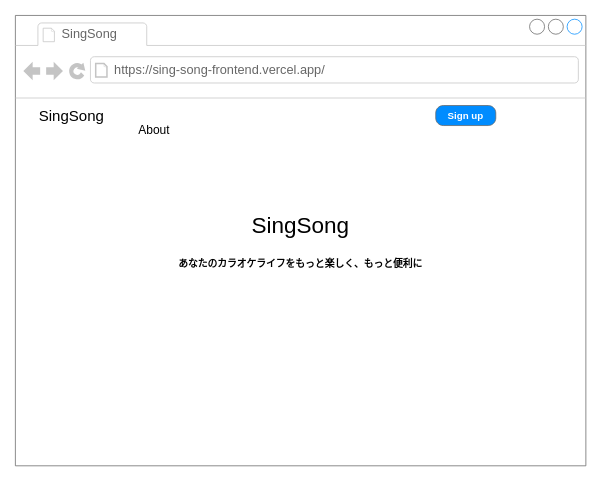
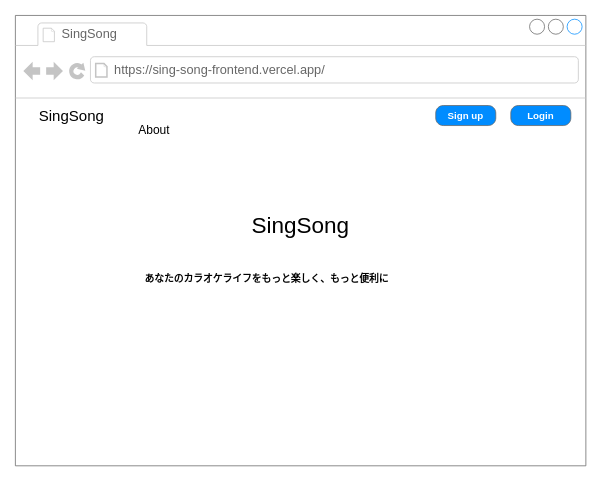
node "Login": added
node "あなたのカラオケライフをもっと楽しく、もっと便利に": moved (300, 263) -> (267, 278)
